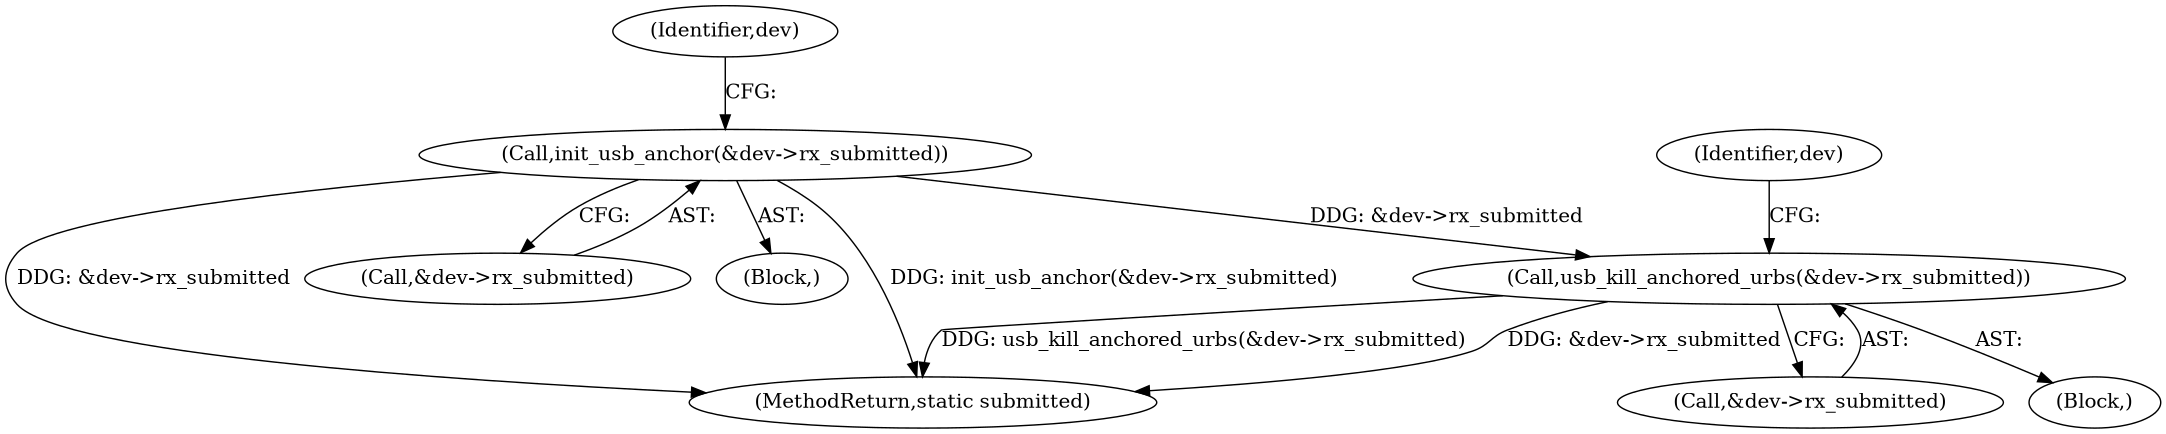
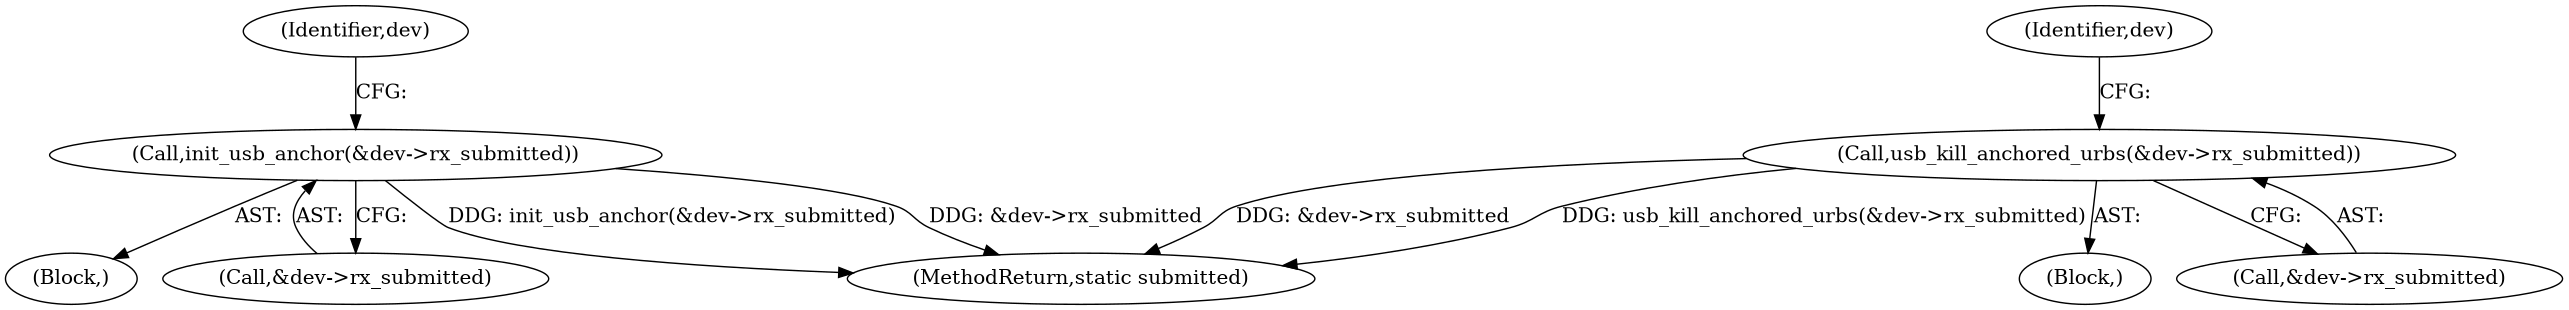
edge "(Call,init_usb_anchor(&dev->rx_submitted))" -> "(Call,usb_kill_anchored_urbs(&dev->rx_submitted))": removed, label "DDG: &dev->rx_submitted"
